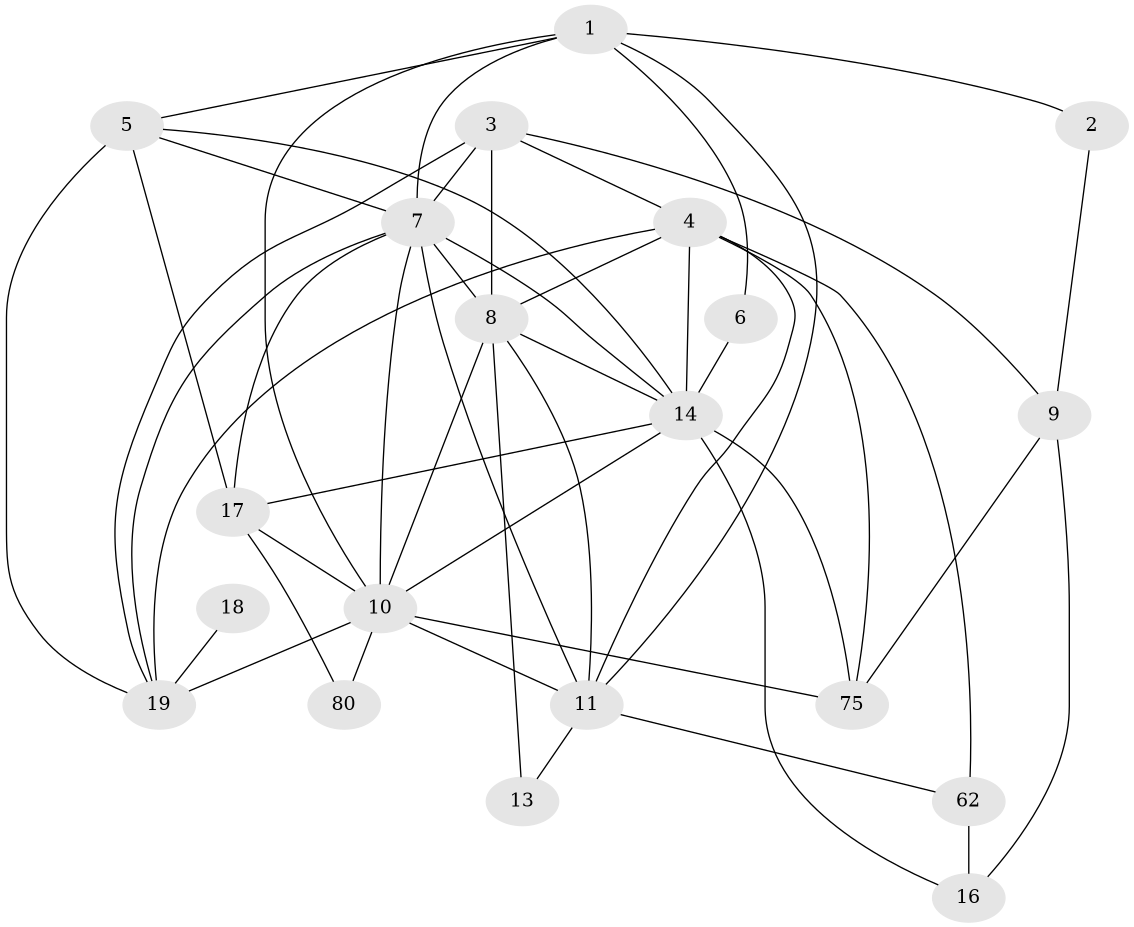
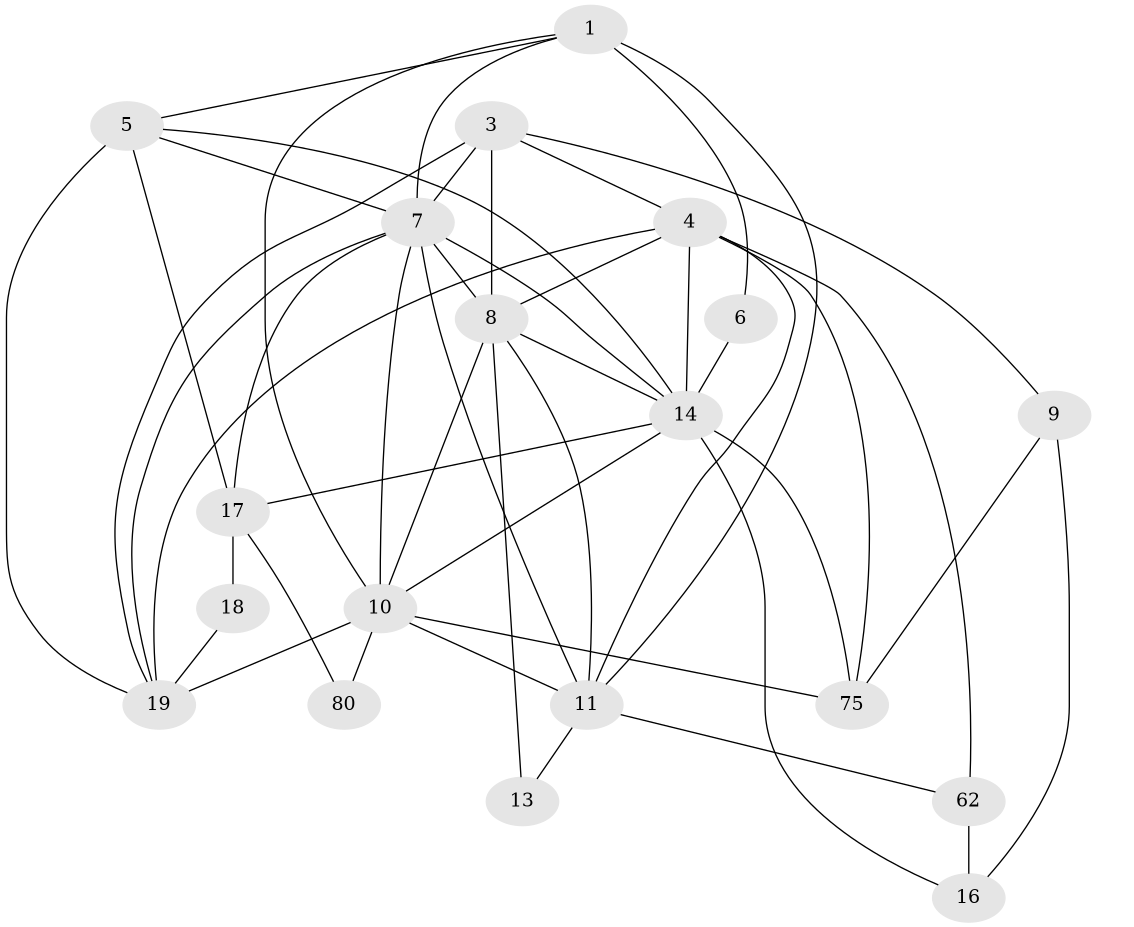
node "2": removed
edge "17" -- "10": now "17" -- "18"
